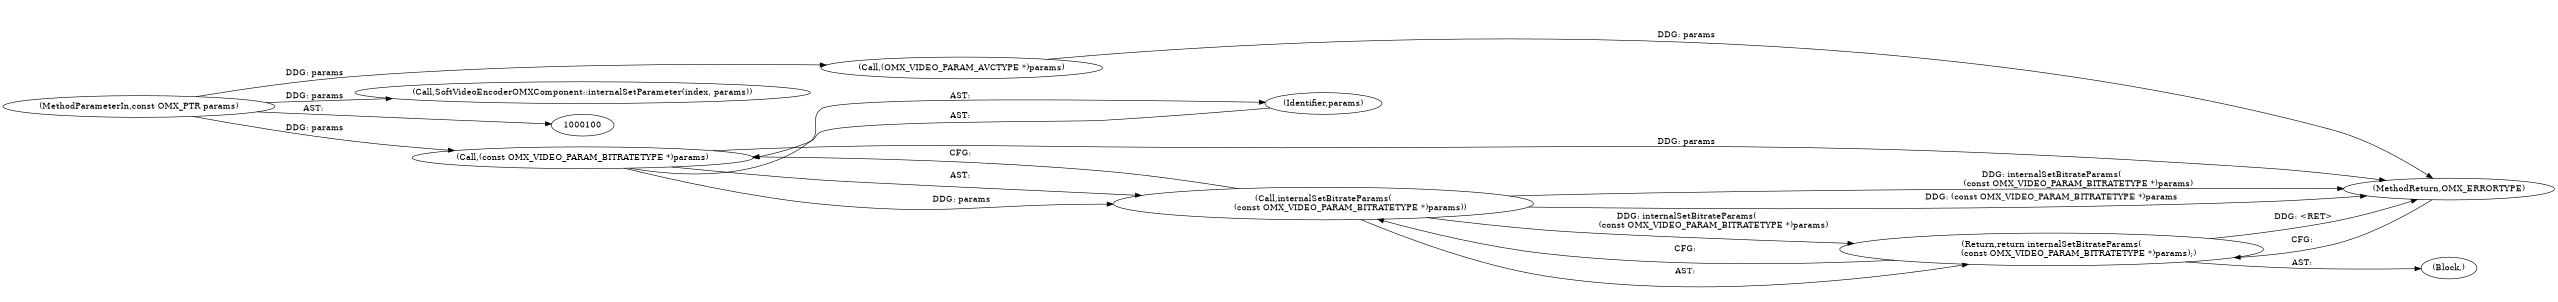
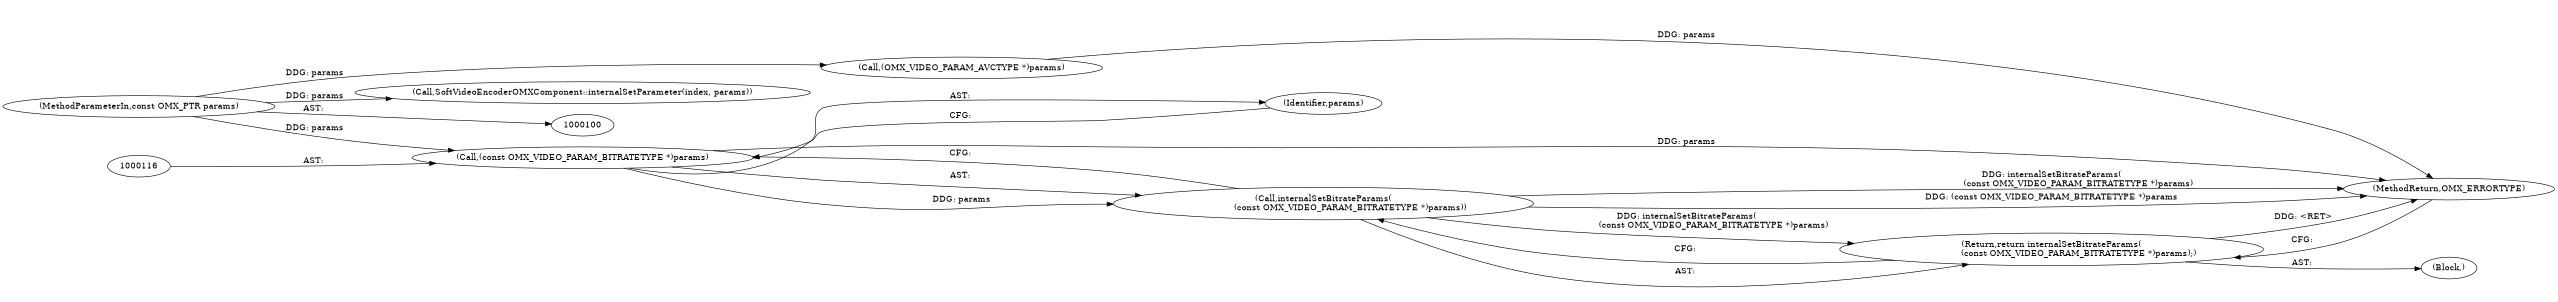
edge "(Identifier,params)" -> "(Call,(const OMX_VIDEO_PARAM_BITRATETYPE *)params)": label "AST: " -> "CFG: "
node "1000116": added
